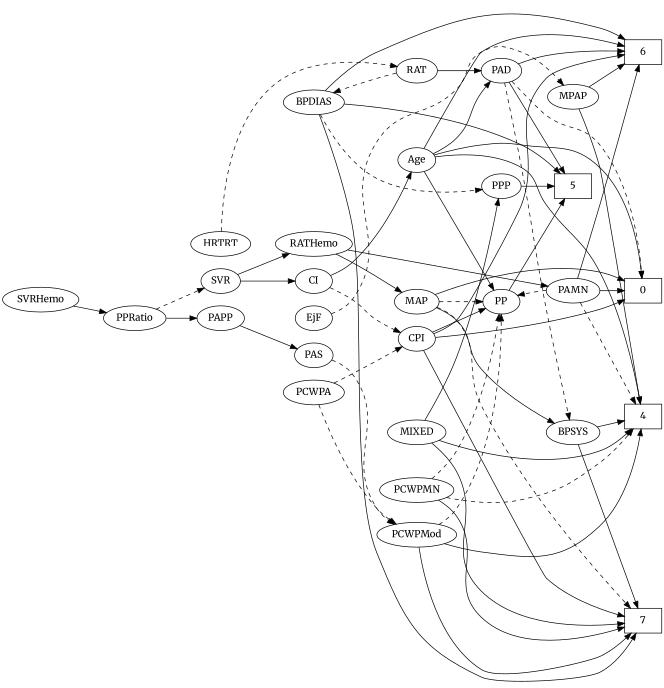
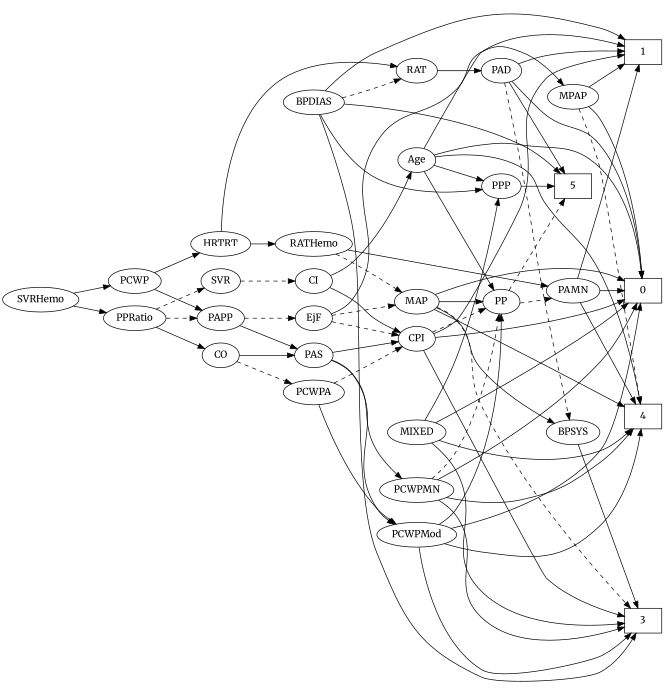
node "6": label "6" -> "1"
edge "RAT" -> "BPDIAS": reversed
edge "HRTRT" -> "RAT": style dashed -> solid
edge "EjF" -> "MPAP": style dashed -> solid
edge "Age" -> "PAD": now "Age" -> "PPP"
edge "PAD" -> "0": style dashed -> solid
edge "BPDIAS" -> "PPP": style dashed -> solid
edge "MPAP" -> "0": added
edge "MPAP" -> "4": style solid -> dashed
edge "PP" -> "5": style solid -> dashed
edge "SVR" -> "RATHemo": now "HRTRT" -> "RATHemo"
edge "RATHemo" -> "MAP": style solid -> dashed
node "PCWP": added
edge "SVR" -> "CI": style solid -> dashed
edge "PAMN" -> "PP": reversed
edge "MAP" -> "PP": style dashed -> solid
edge "CI" -> "CPI": style dashed -> solid
edge "EjF" -> "MAP": added
edge "PPRatio" -> "PAPP": style solid -> dashed
edge "PAPP" -> "EjF": added
edge "CPI" -> "PP": style solid -> dashed
edge "EjF" -> "CPI": added
edge "PAS" -> "CPI": added
edge "PAMN" -> "4": style dashed -> solid
node "CO": added
edge "MIXED" -> "0": added
edge "PCWPMN" -> "0": added
edge "BPSYS" -> "4": now "MAP" -> "4"
edge "PCWPMod" -> "PP": style dashed -> solid
edge "PAS" -> "PCWPMod": style dashed -> solid
edge "PAS" -> "PCWPMN": added
edge "PCWPMod" -> "0": added
edge "PCWPA" -> "PCWPMod": style dashed -> solid
edge "PCWPMN" -> "4": style dashed -> solid
node "7": label "7" -> "3"
